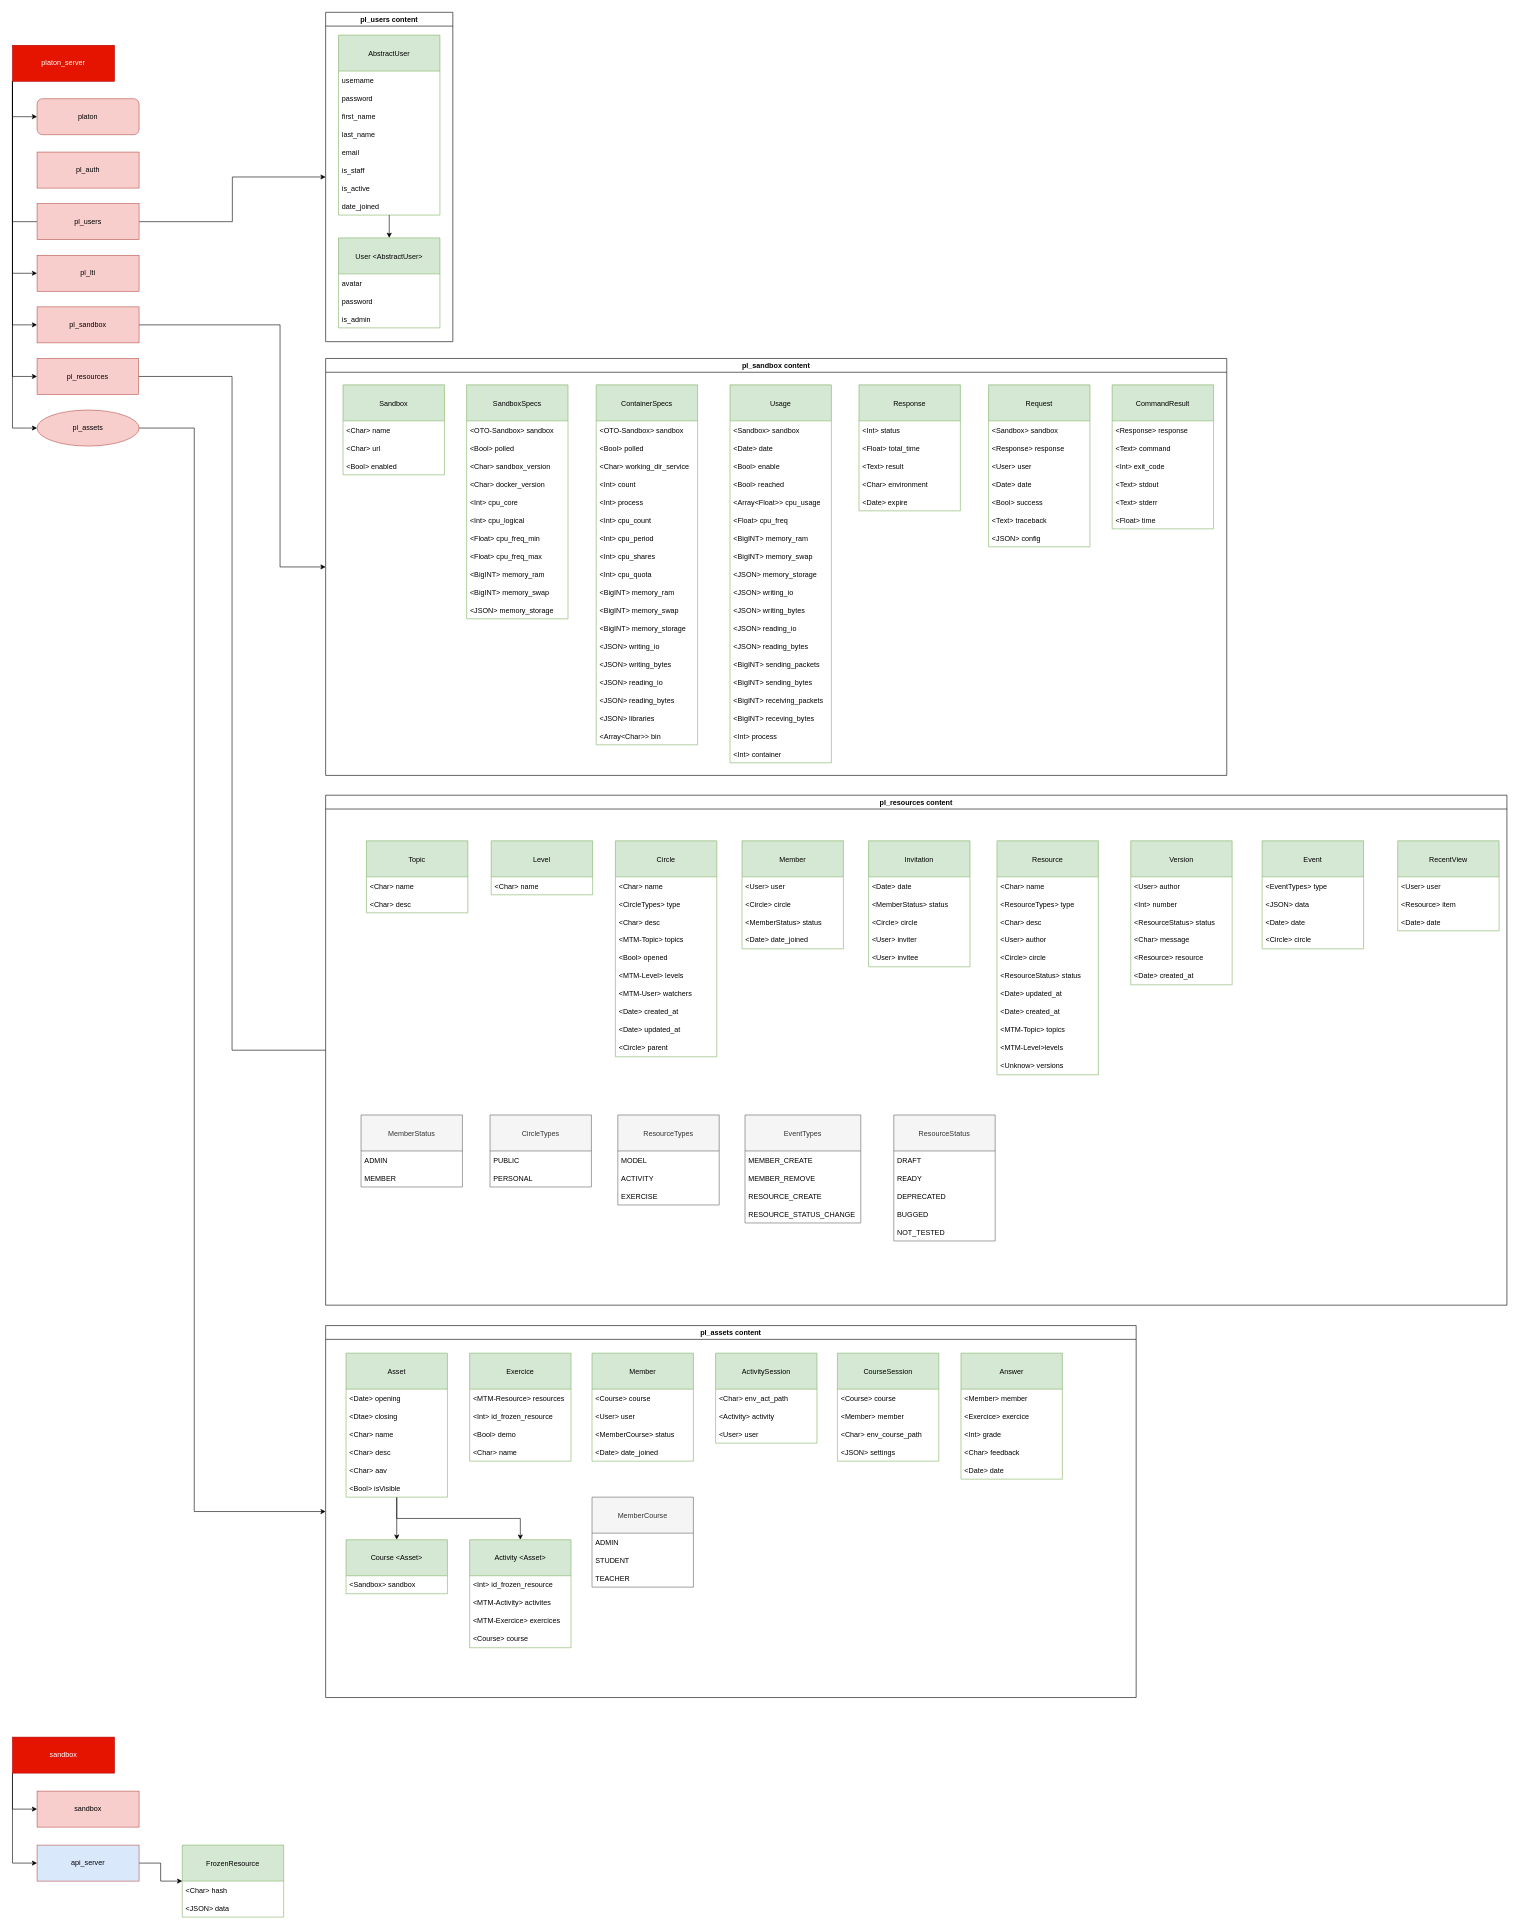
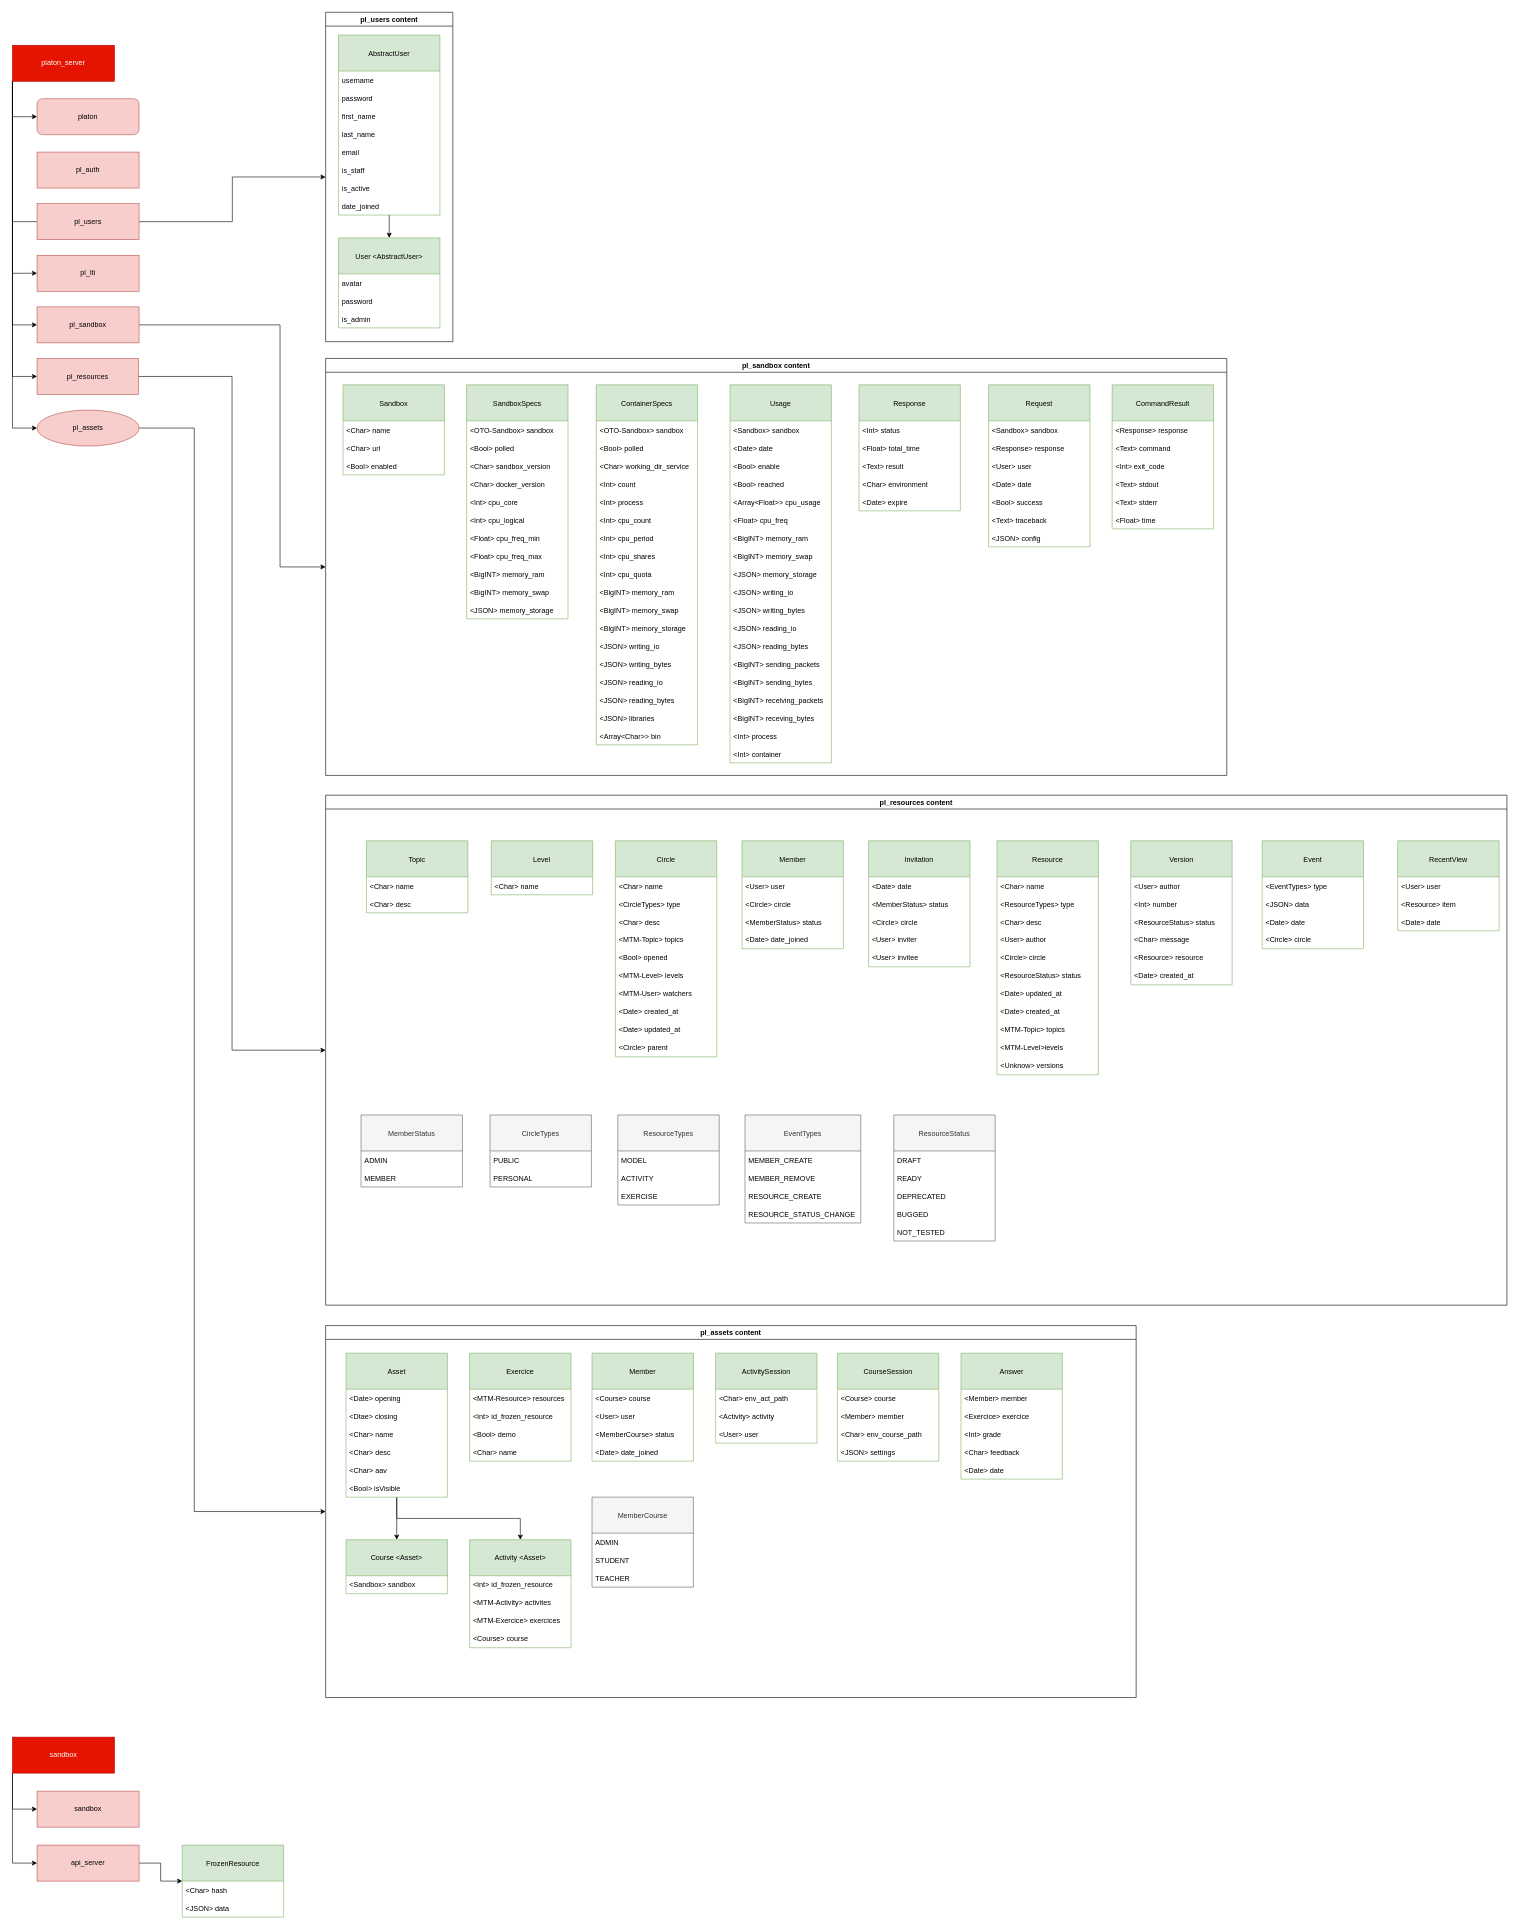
edge "pl_resources" -- "pl_resources content": arrowhead none -> classic
node "api_server": fillcolor #dae8fc -> #f8cecc
